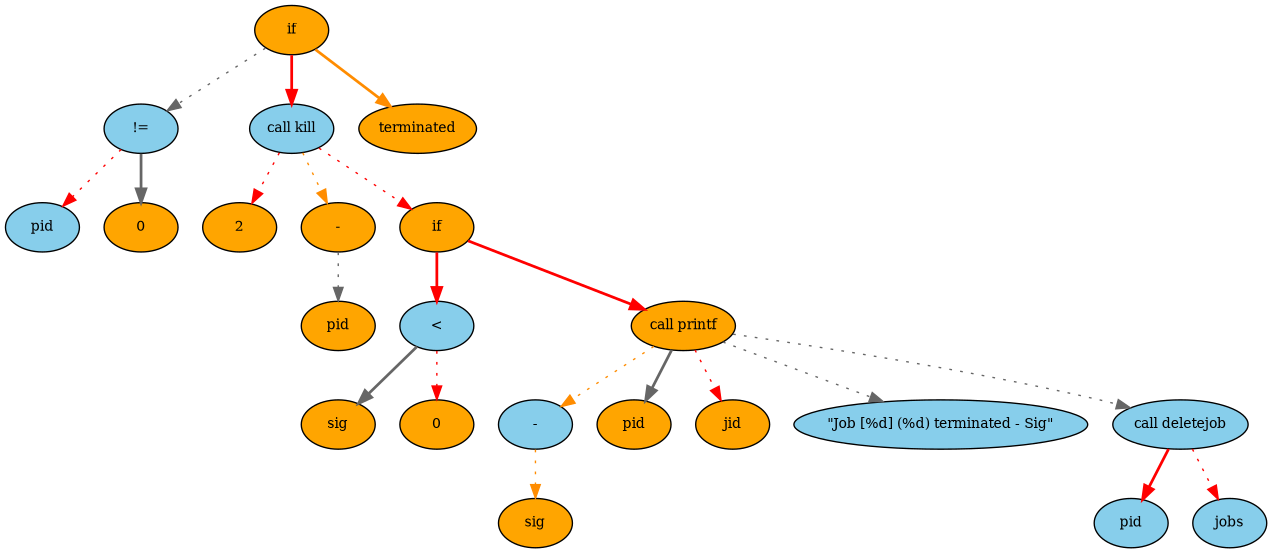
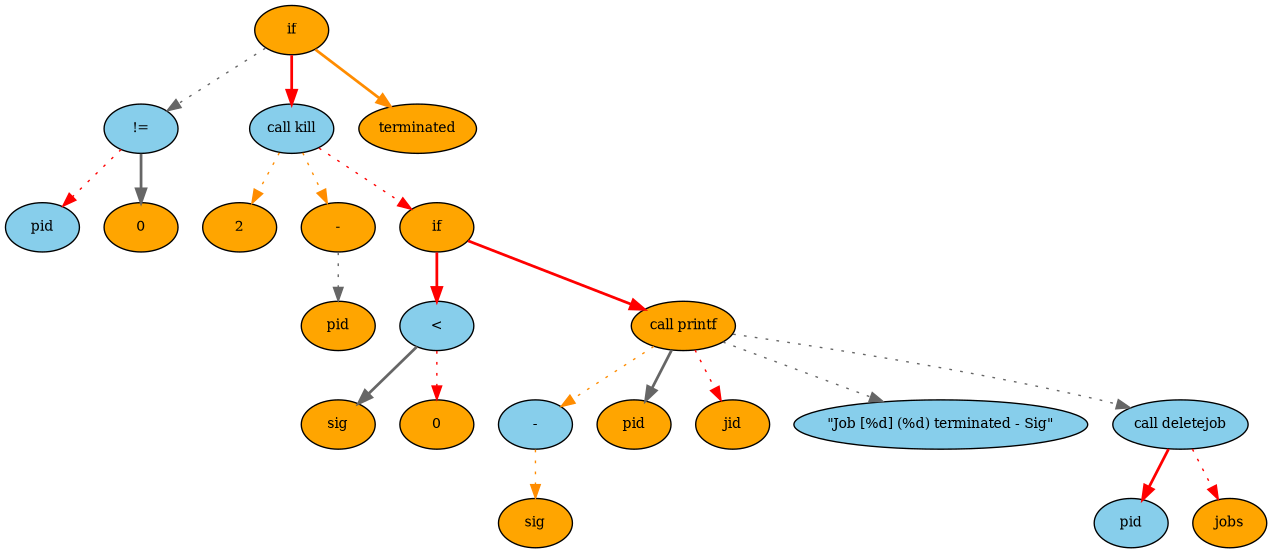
edge "call kill" -> "2": color red -> darkorange
node "jobs": fillcolor skyblue -> orange
